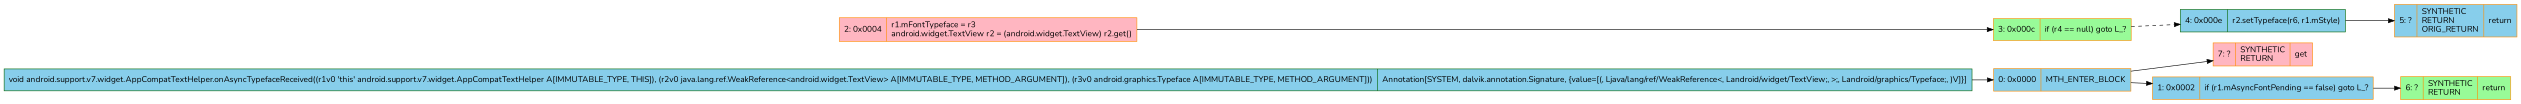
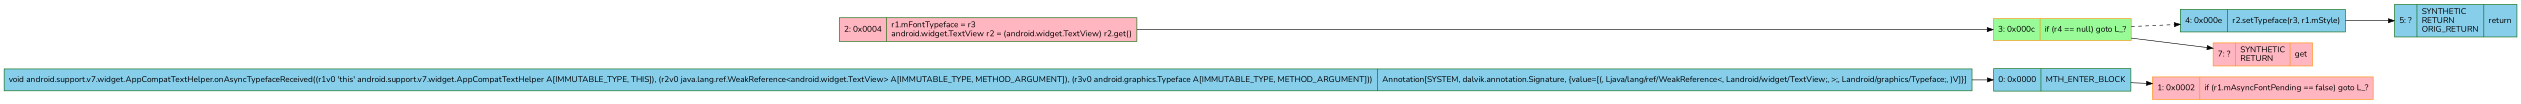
node "4: 0x000e": text "r2.setTypeface(r6, r1.mStyle)" -> "r2.setTypeface(r3, r1.mStyle)"
node "5: ?": color darkorange -> darkgreen
node "2: 0x0004": color darkorange -> darkgreen
edge "0: 0x0000" -> "7: ?": now "3: 0x000c" -> "7: ?"
node "0: 0x0000": color darkorange -> darkgreen
node "1: 0x0002": fillcolor skyblue -> lightpink
node "6: ?": removed
